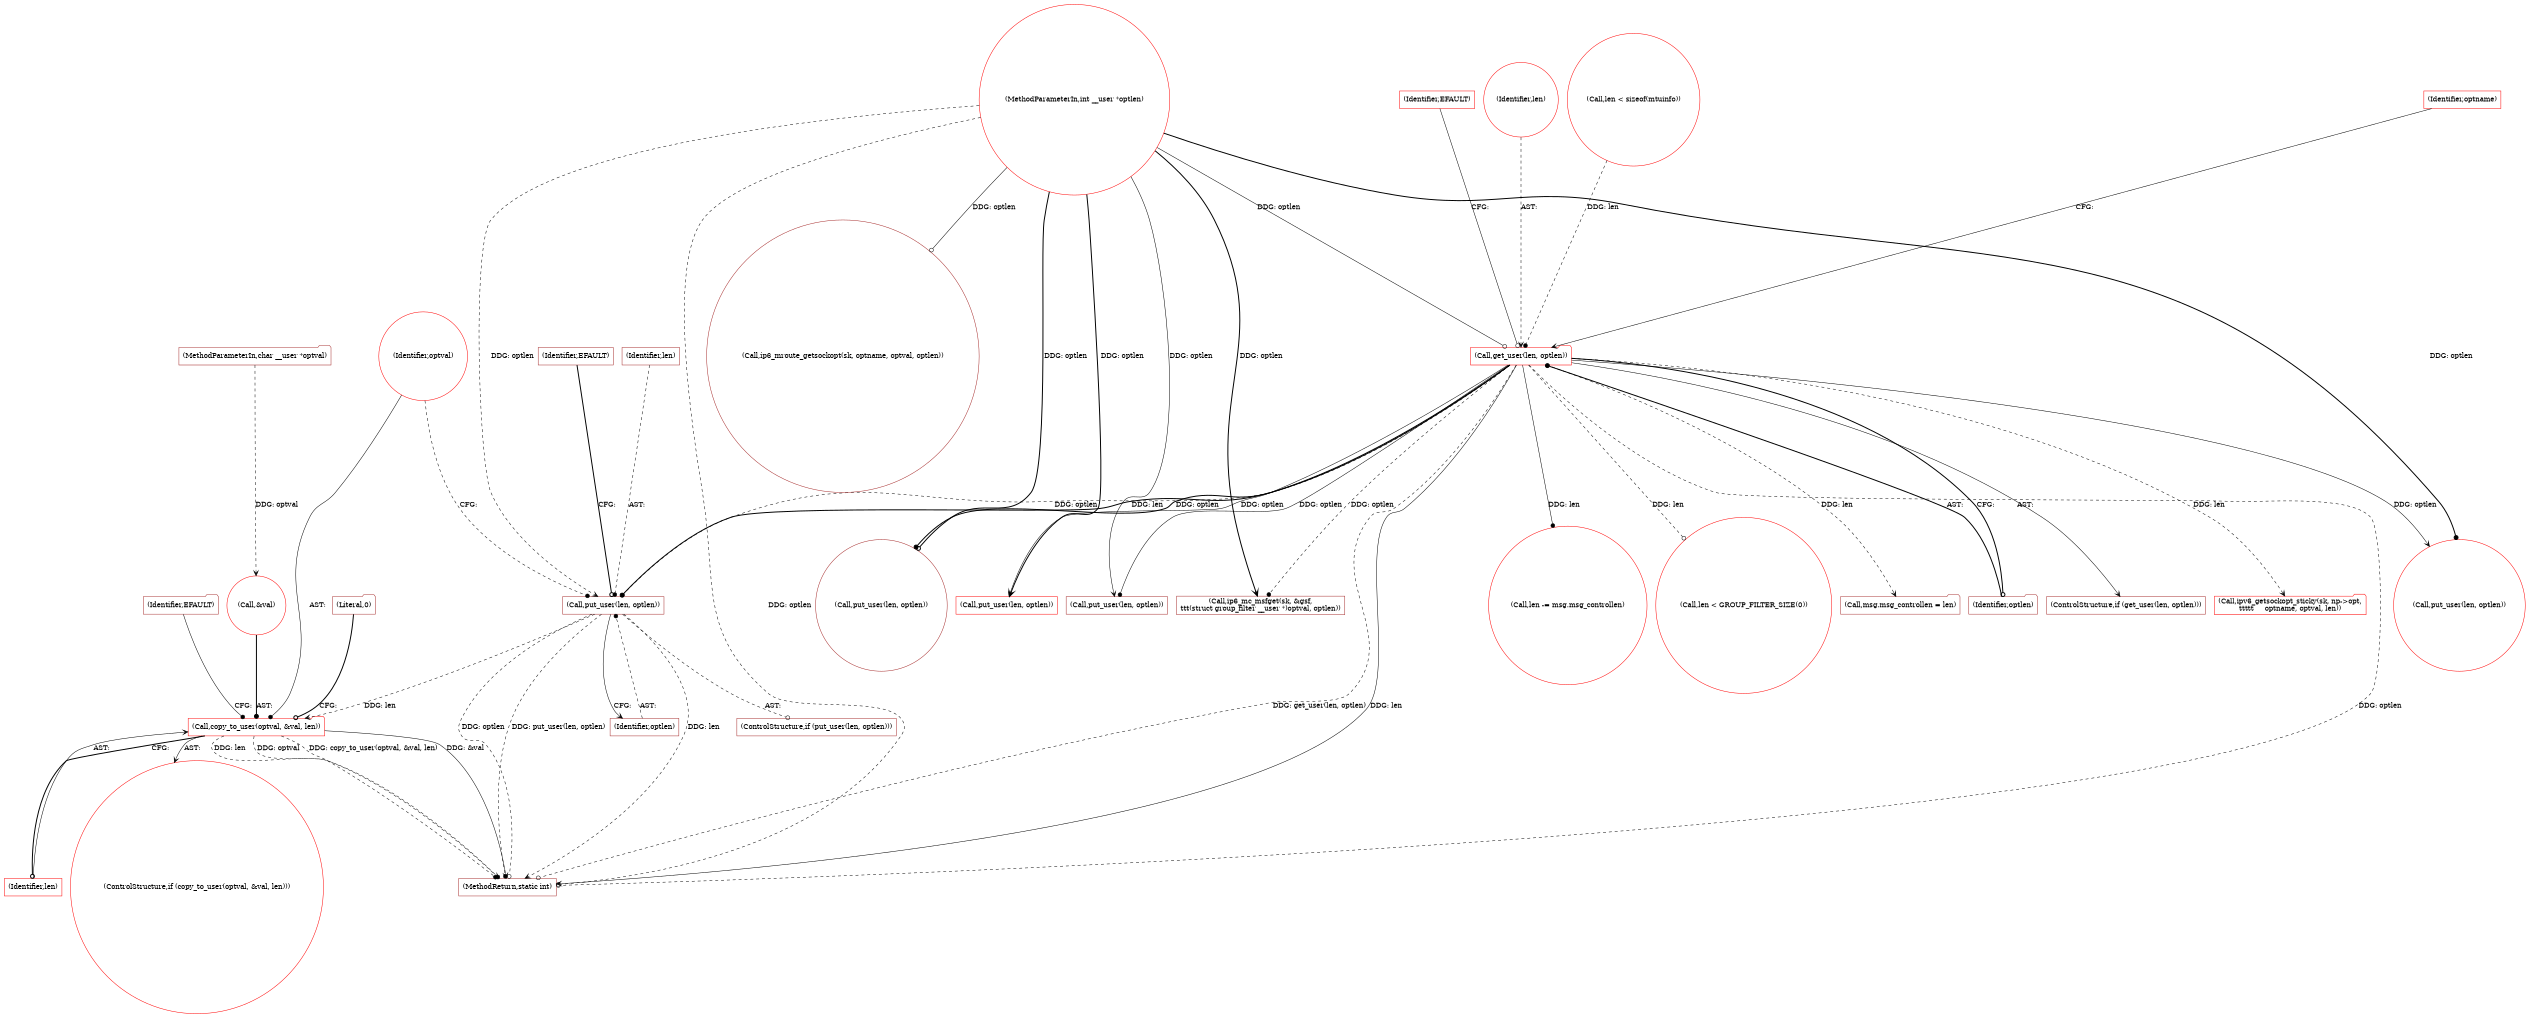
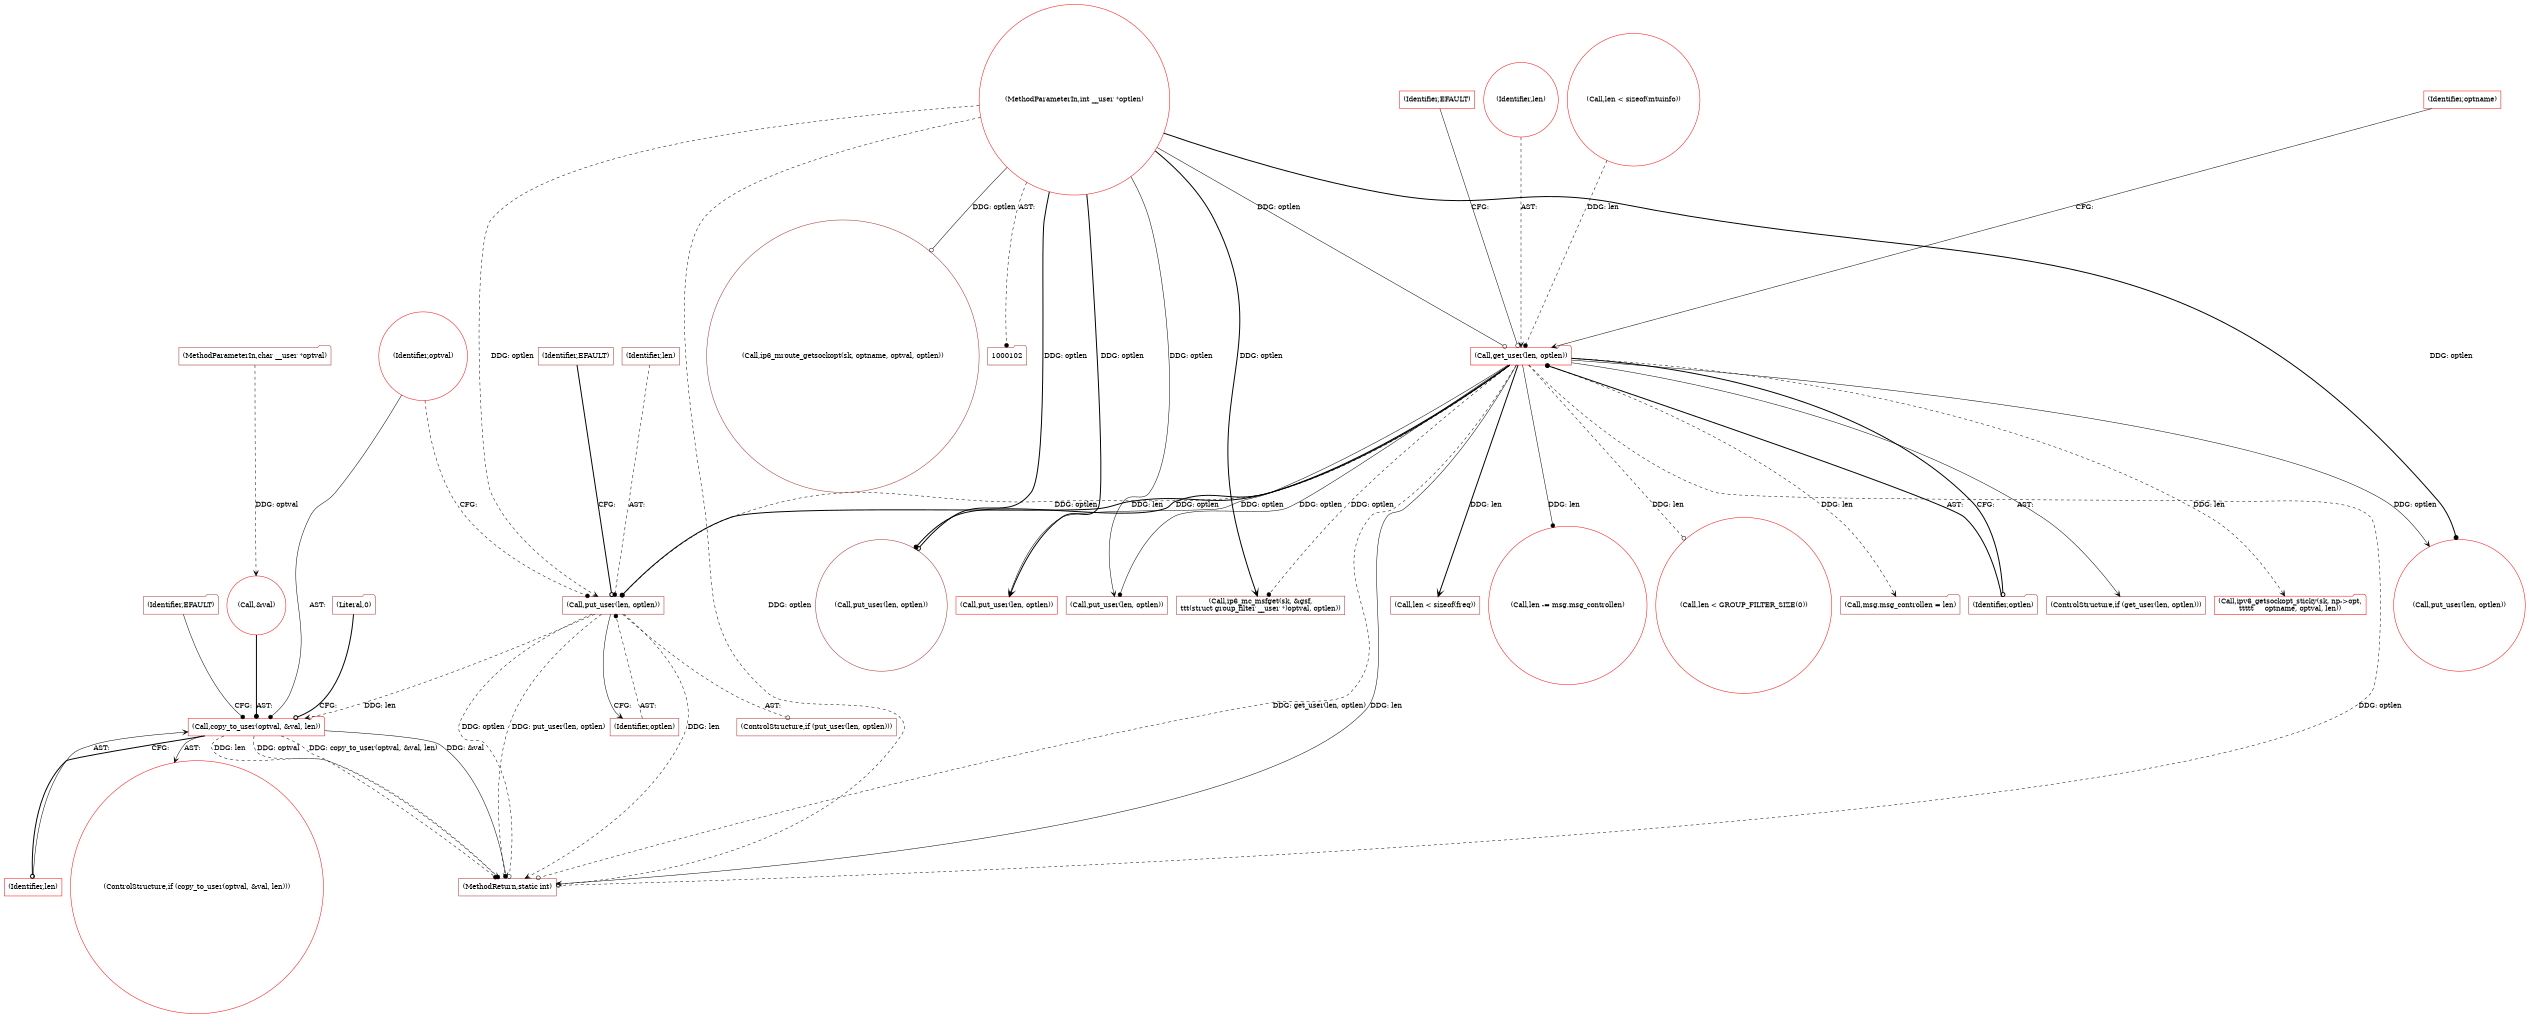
node "1000102": added
node "(Call,len < sizeof(freq))": added
